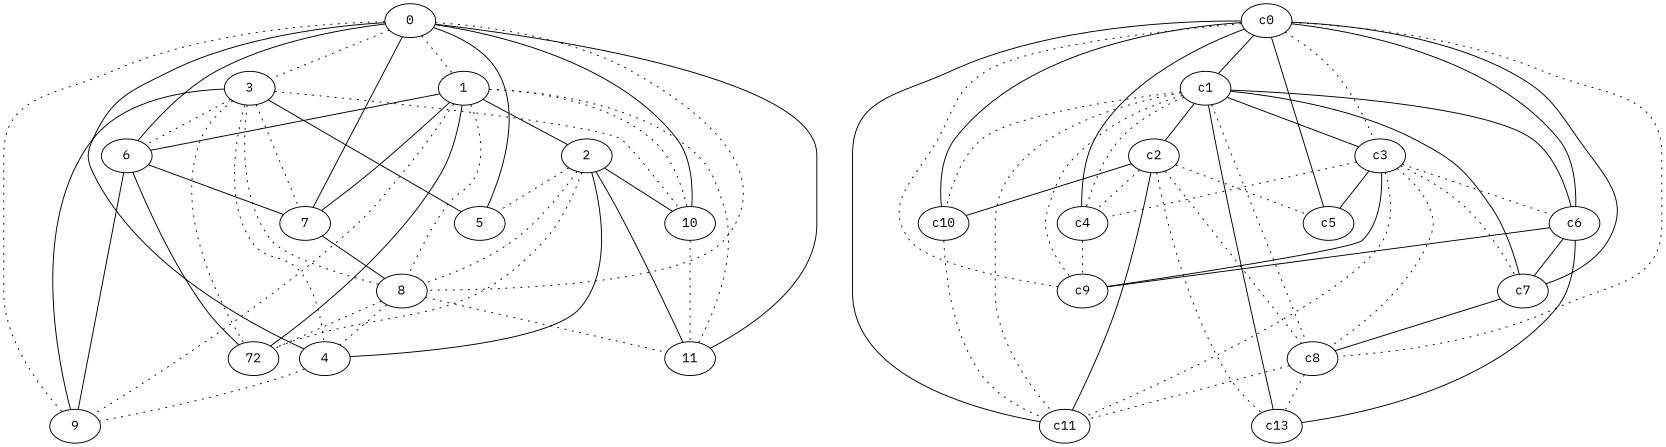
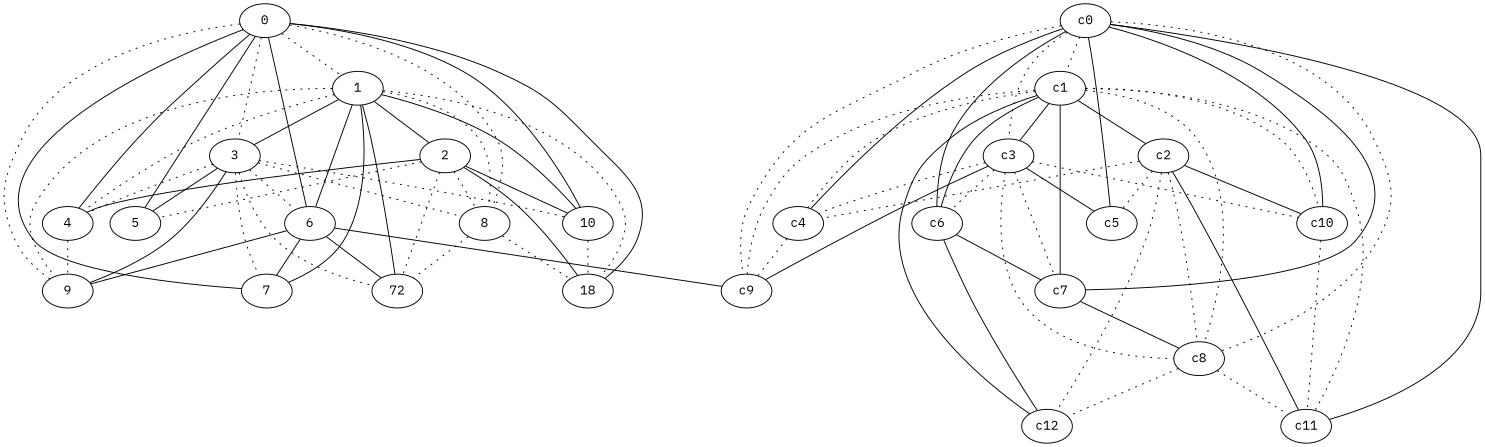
edge "c0" -- "c1": style solid -> dotted
edge "1" -- "10": style dotted -> solid
edge "1" -- "3": added
edge "7" -- "8": removed
edge "c6" -- "c9": now "6" -- "c9"
edge "c3" -- "c11": now "c3" -- "c10"
edge "8" -- "4": now "1" -- "4"
node "11": label "11" -> "18"
node "c13": label "c13" -> "c12"
